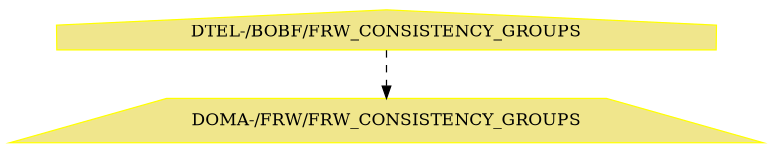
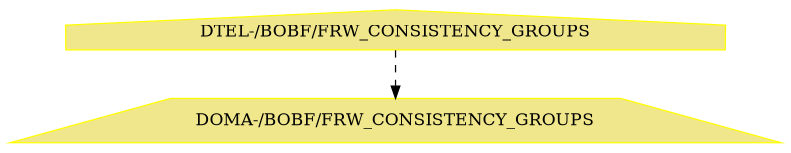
node "DOMA-/FRW/FRW_CONSISTENCY_GROUPS": label "DOMA-/FRW/FRW_CONSISTENCY_GROUPS" -> "DOMA-/BOBF/FRW_CONSISTENCY_GROUPS"
